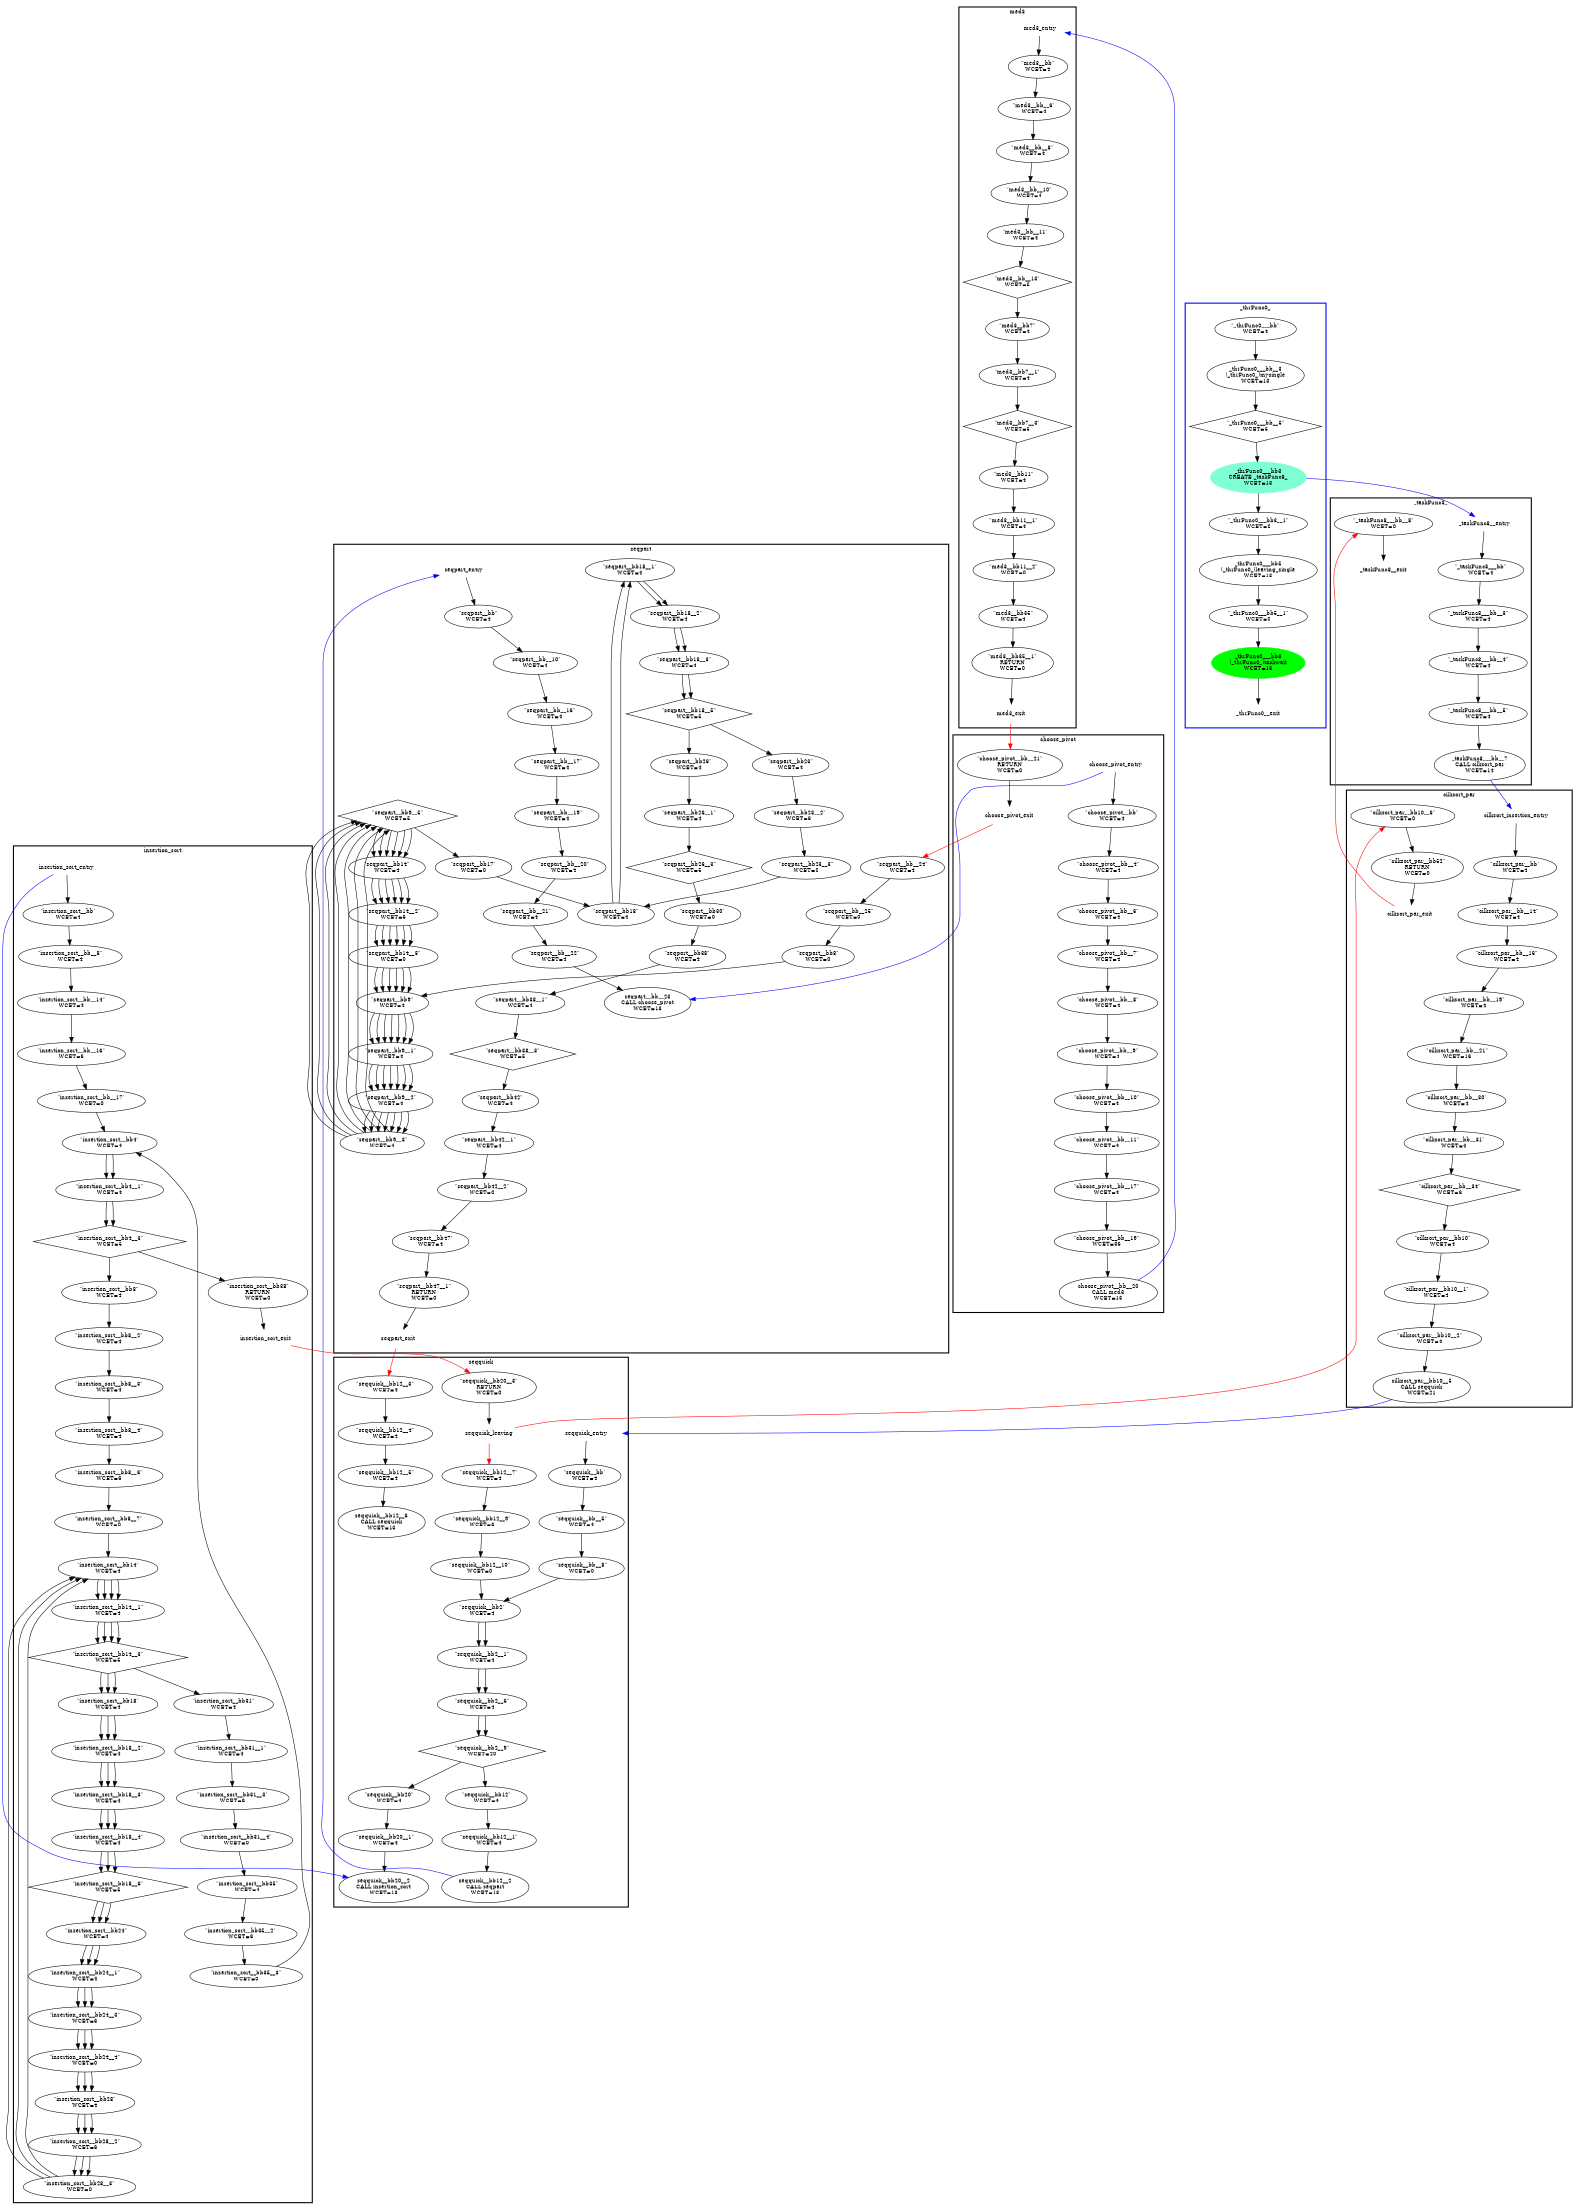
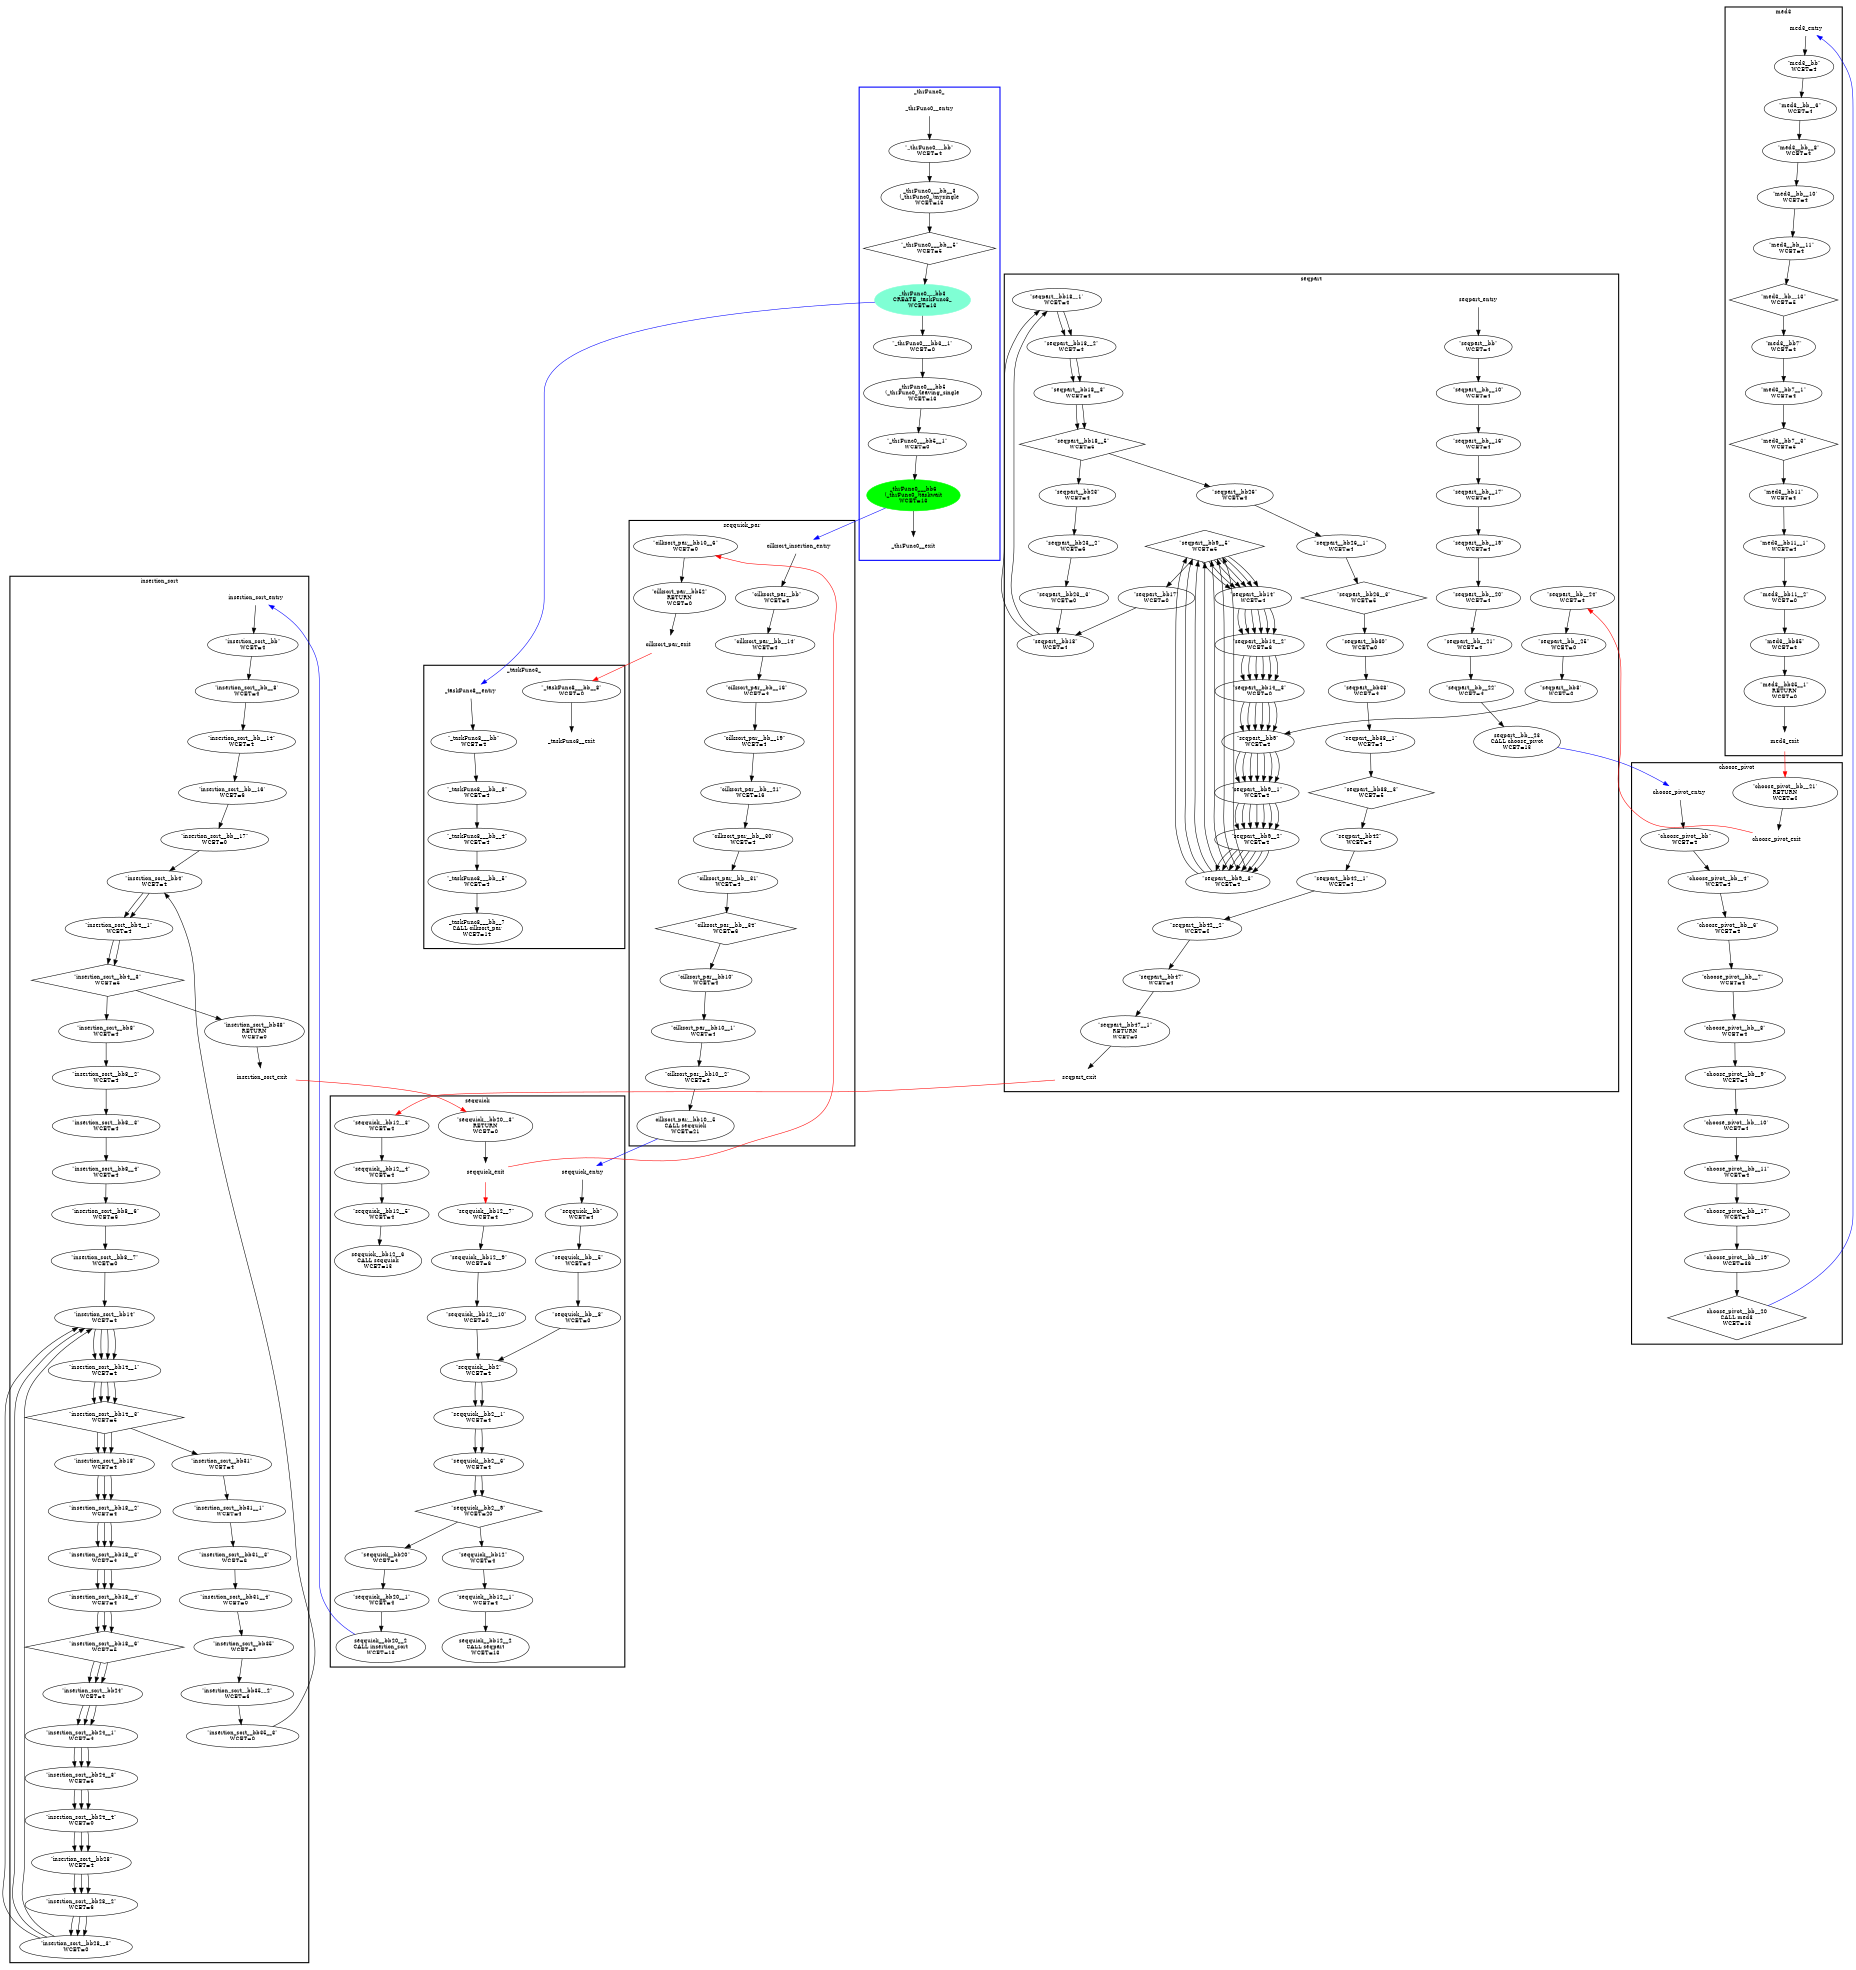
node "_thrFunc0__entry": added
edge "_taskFunc8___bb__7 CALL cilksort_par WCET=14" -> "cilksort_insertion_entry": now "_thrFunc0___bb6 (_thrFunc0_)taskwait WCET=13" -> "cilksort_insertion_entry"
cluster "cilksort_par": label "cilksort_par" -> "seqquick_par"
edge "choose_pivot_entry" -> "seqpart__bb__23 CALL choose_pivot WCET=13": reversed
edge "seqquick__bb12__2 CALL seqpart WCET=13" -> "seqpart_entry": removed
node "choose_pivot__bb__20 CALL med3 WCET=13": shape ellipse -> diamond
node "seqquick_leaving": label "seqquick_leaving" -> "seqquick_exit"
edge "insertion_sort_entry" -> "seqquick__bb20__2 CALL insertion_sort WCET=13": reversed
